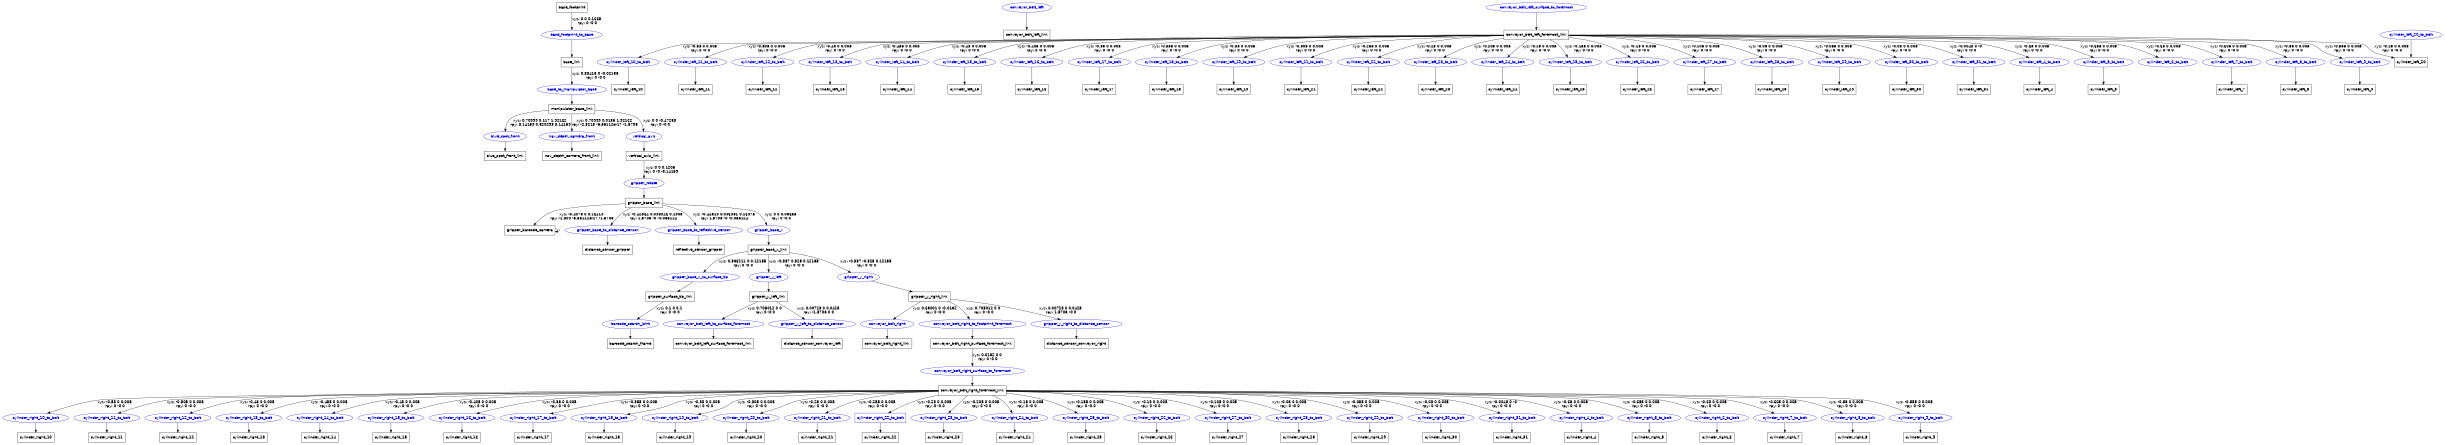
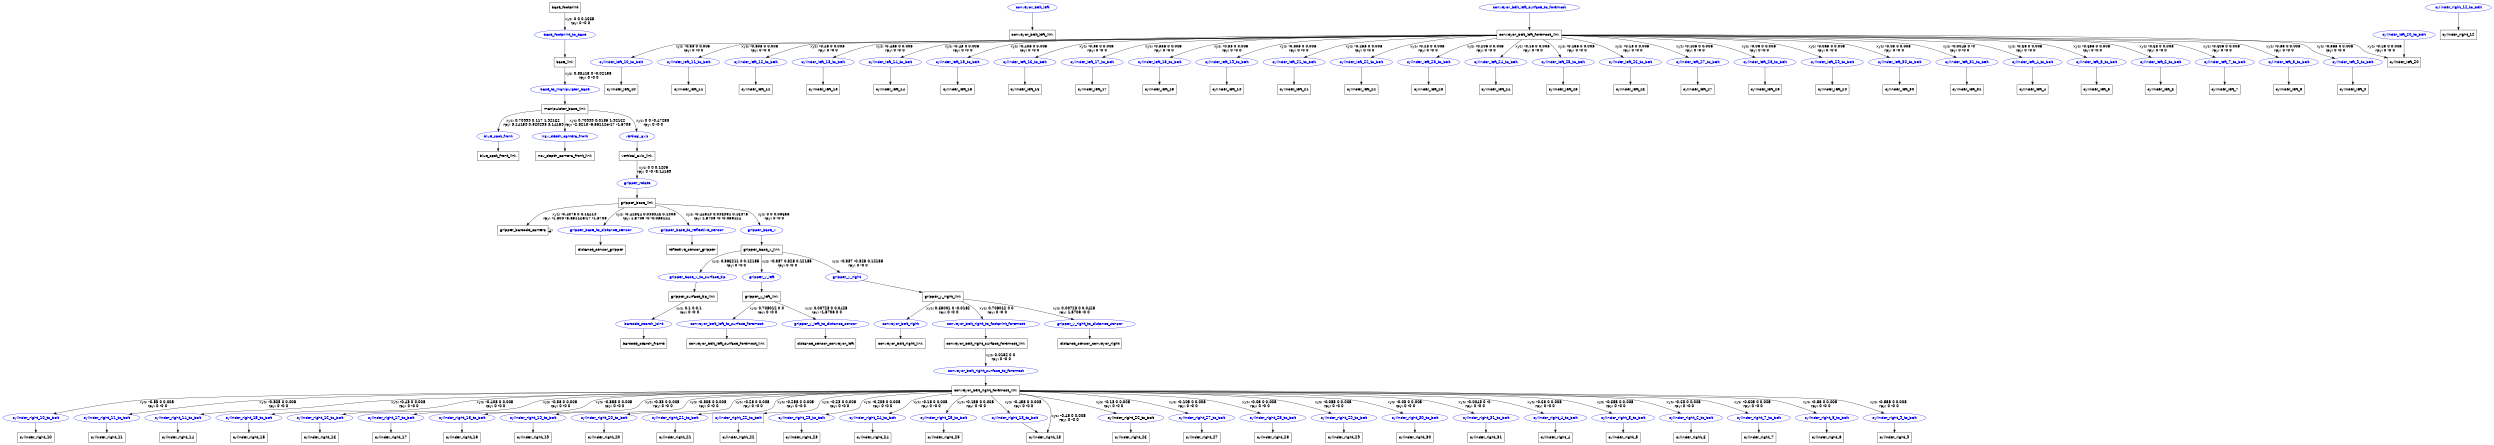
node "cylinder_left_6": added
edge "conveyor_belt_right_foremost_link" -> "cylinder_right_12_to_belt": now "conveyor_belt_right_foremost_link" -> "cylinder_right_13"
node "cylinder_right_26_to_belt": fontcolor blue -> black
